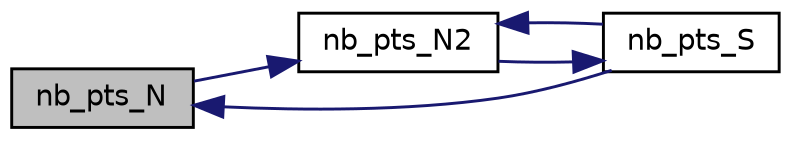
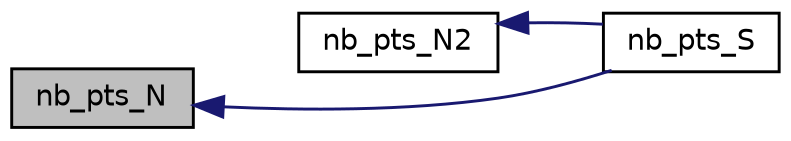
edge "nb_pts_N2" -> "nb_pts_S": removed
edge "nb_pts_N" -> "nb_pts_N2": removed
